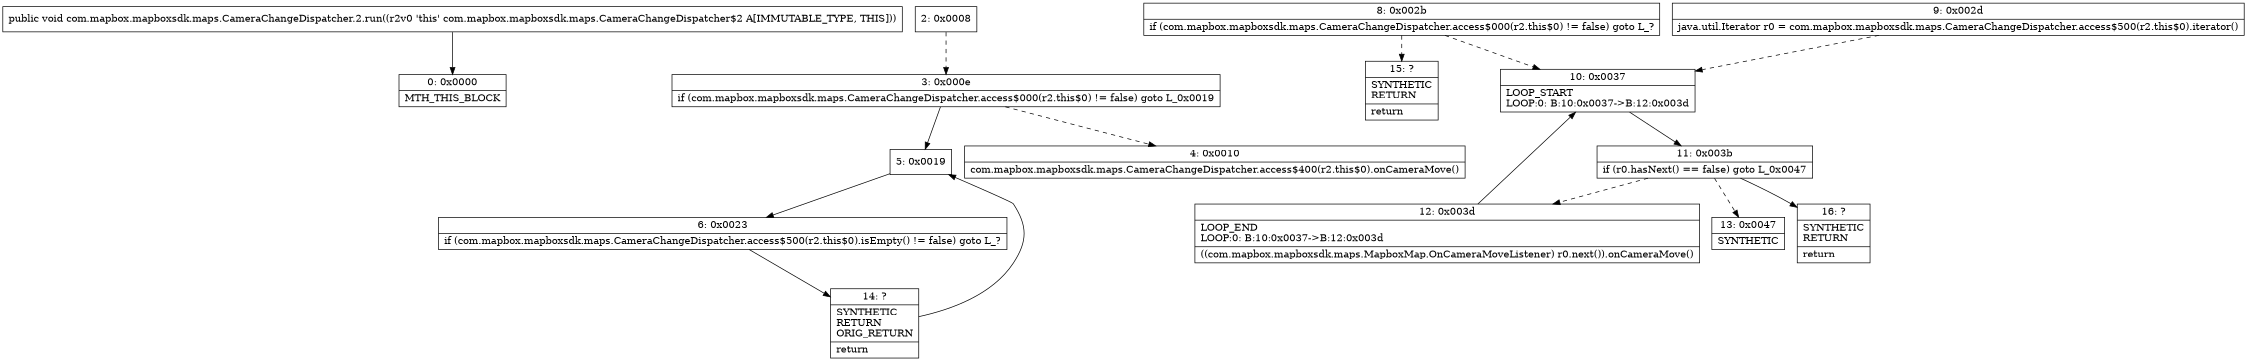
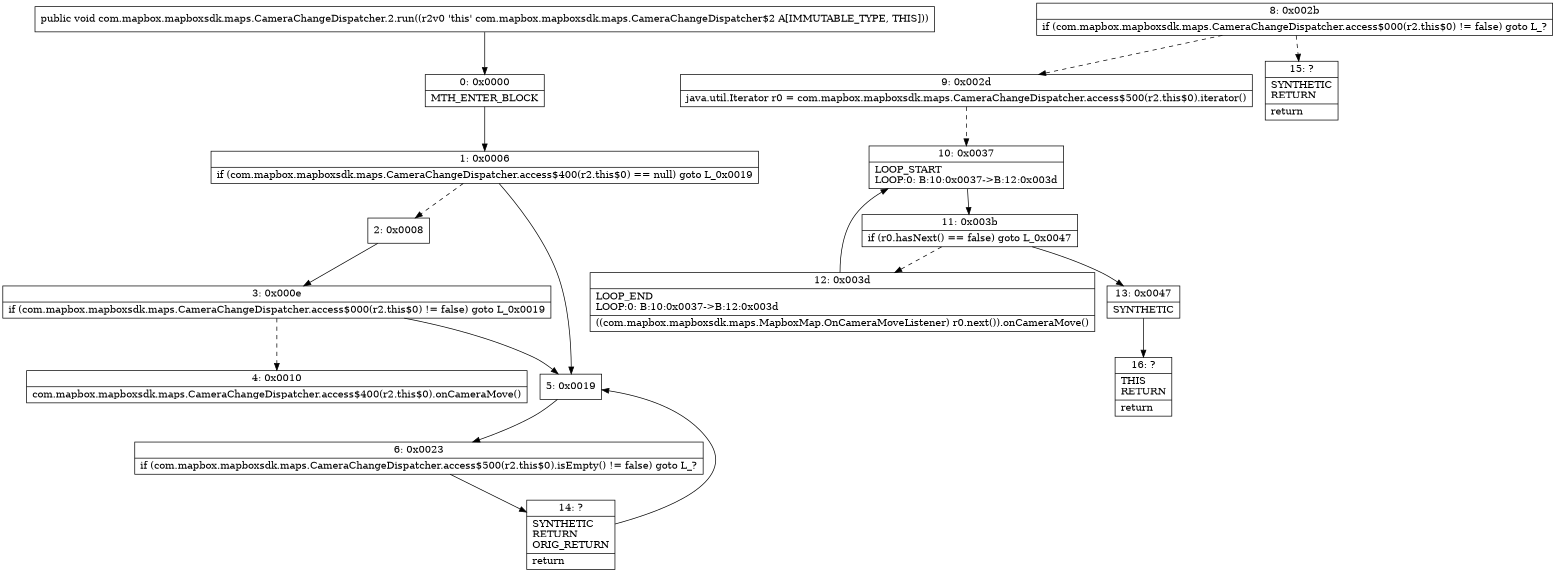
edge "2: 0x0008" -> "3: 0x000e": style dashed -> solid
edge "8: 0x002b" -> "10: 0x0037": now "8: 0x002b" -> "9: 0x002d"
node "0: 0x0000": text "MTH_THIS_BLOCK" -> "MTH_ENTER_BLOCK"
node "1: 0x0006": added
edge "11: 0x003b" -> "16: ?": now "13: 0x0047" -> "16: ?"
edge "11: 0x003b" -> "13: 0x0047": style dashed -> solid
node "16: ?": text "SYNTHETIC" -> "THIS"
